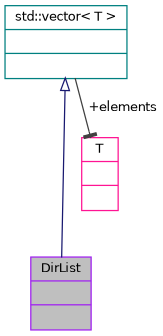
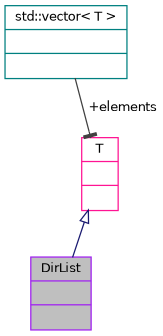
edge "DirList" -> "std::vector< T >": now "DirList" -> "T"
